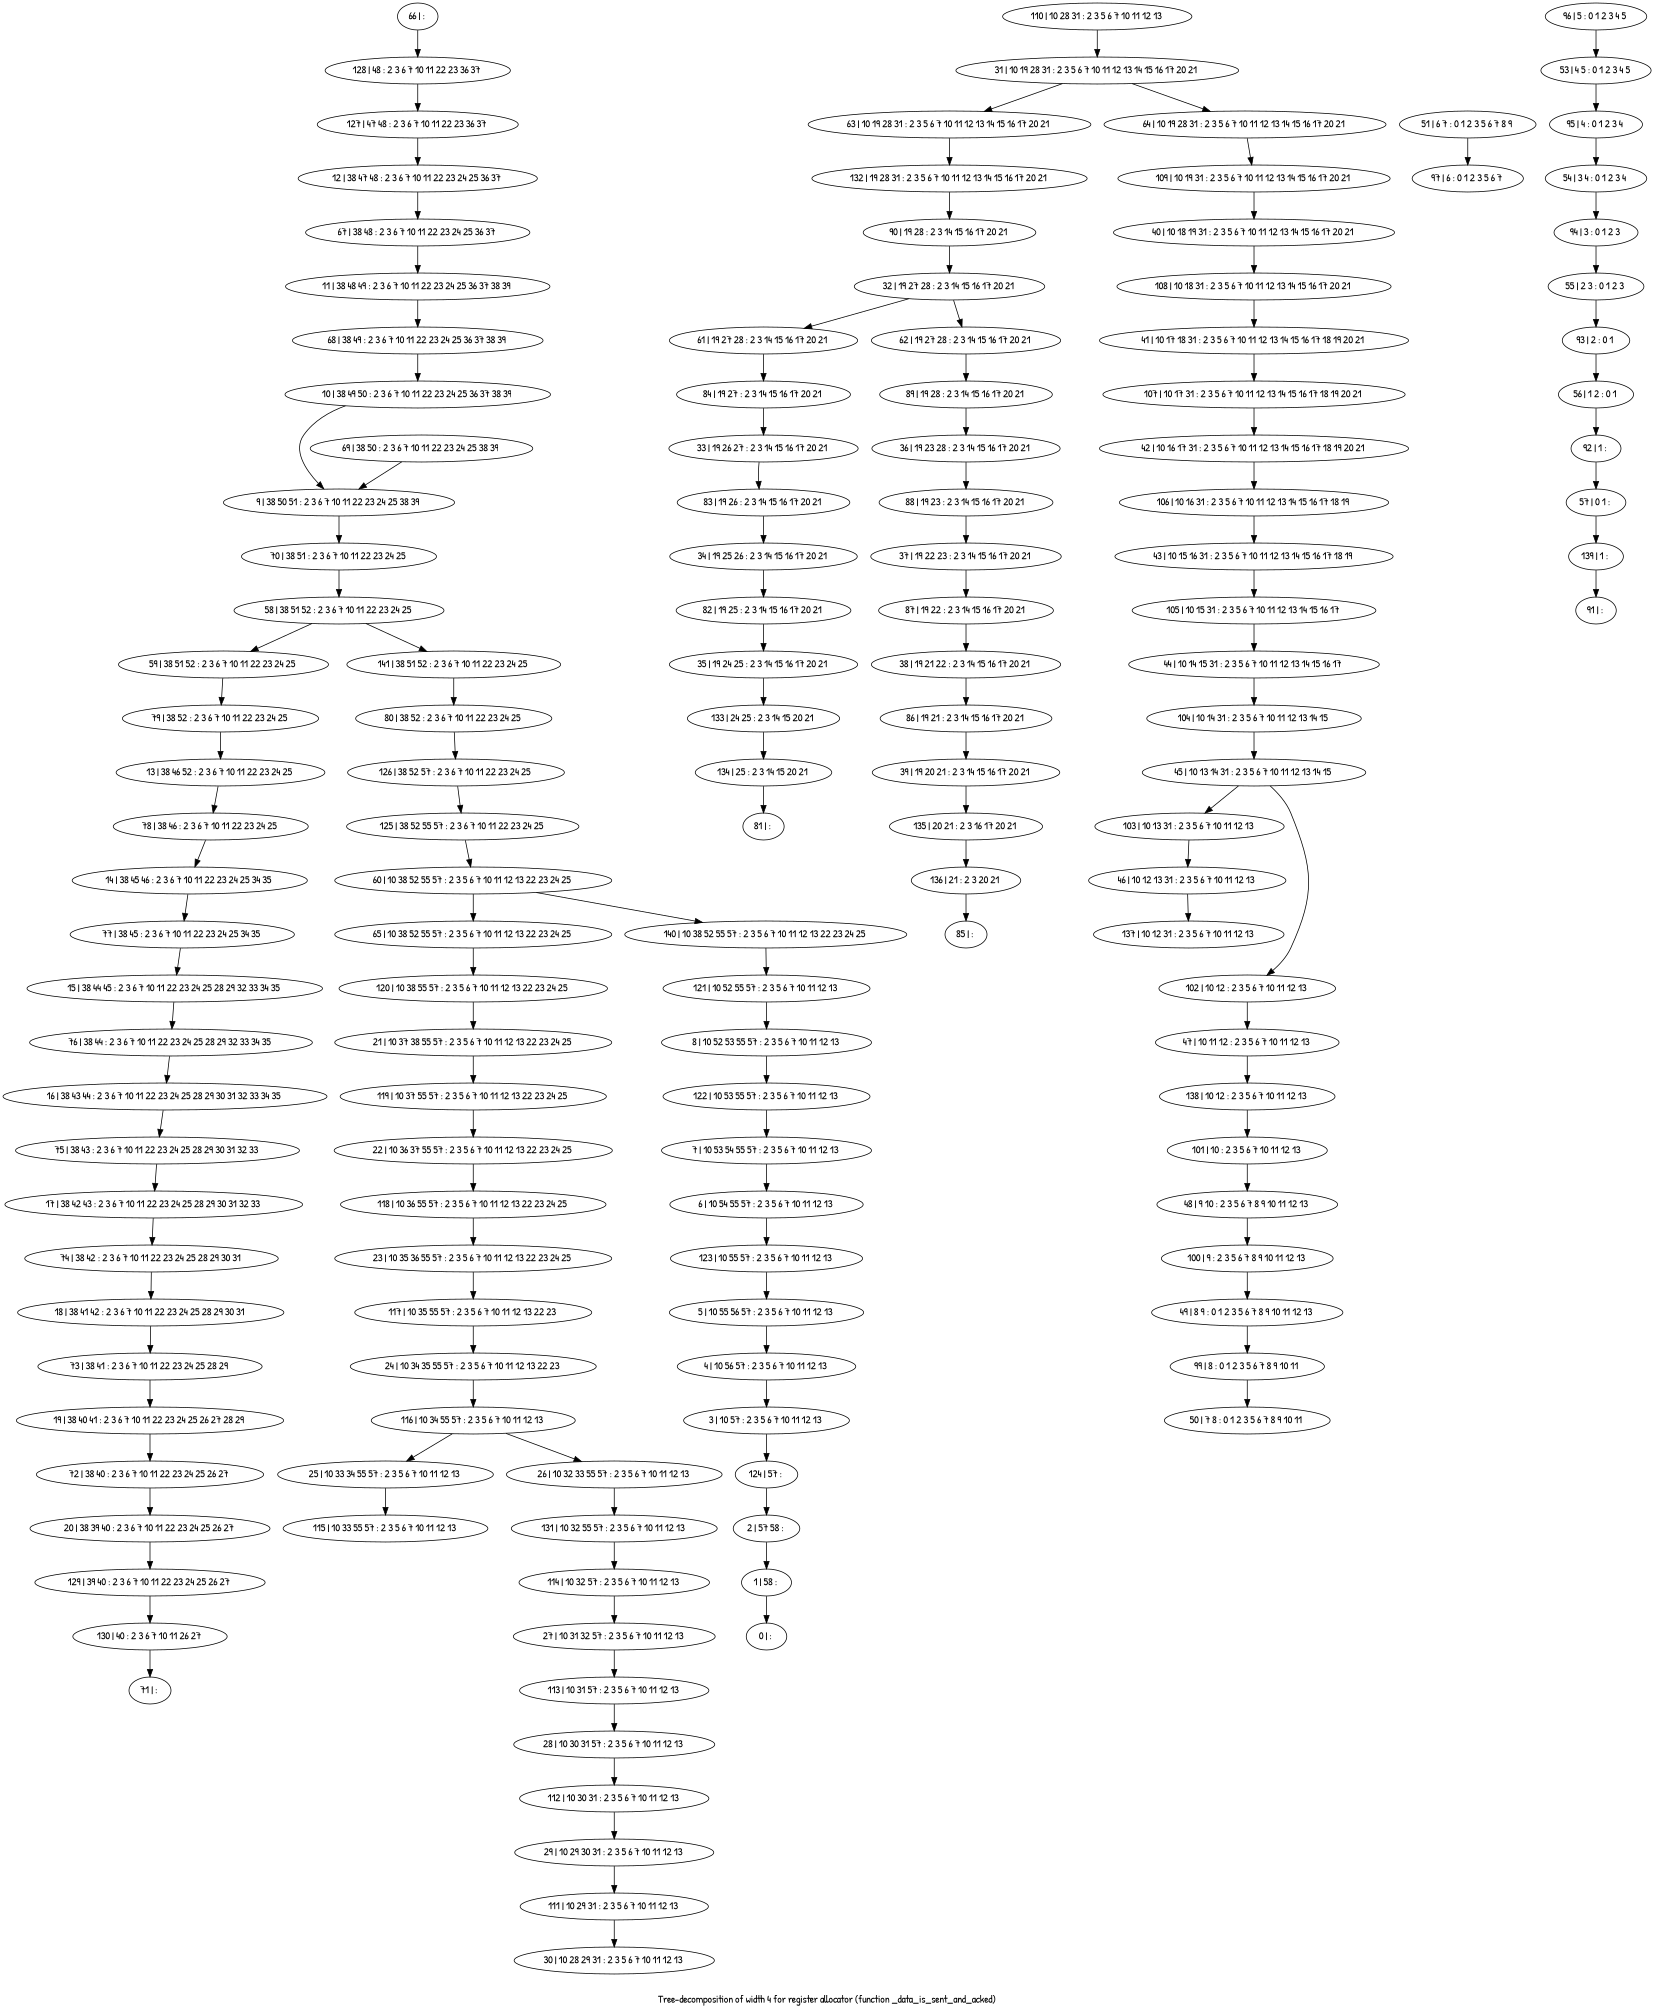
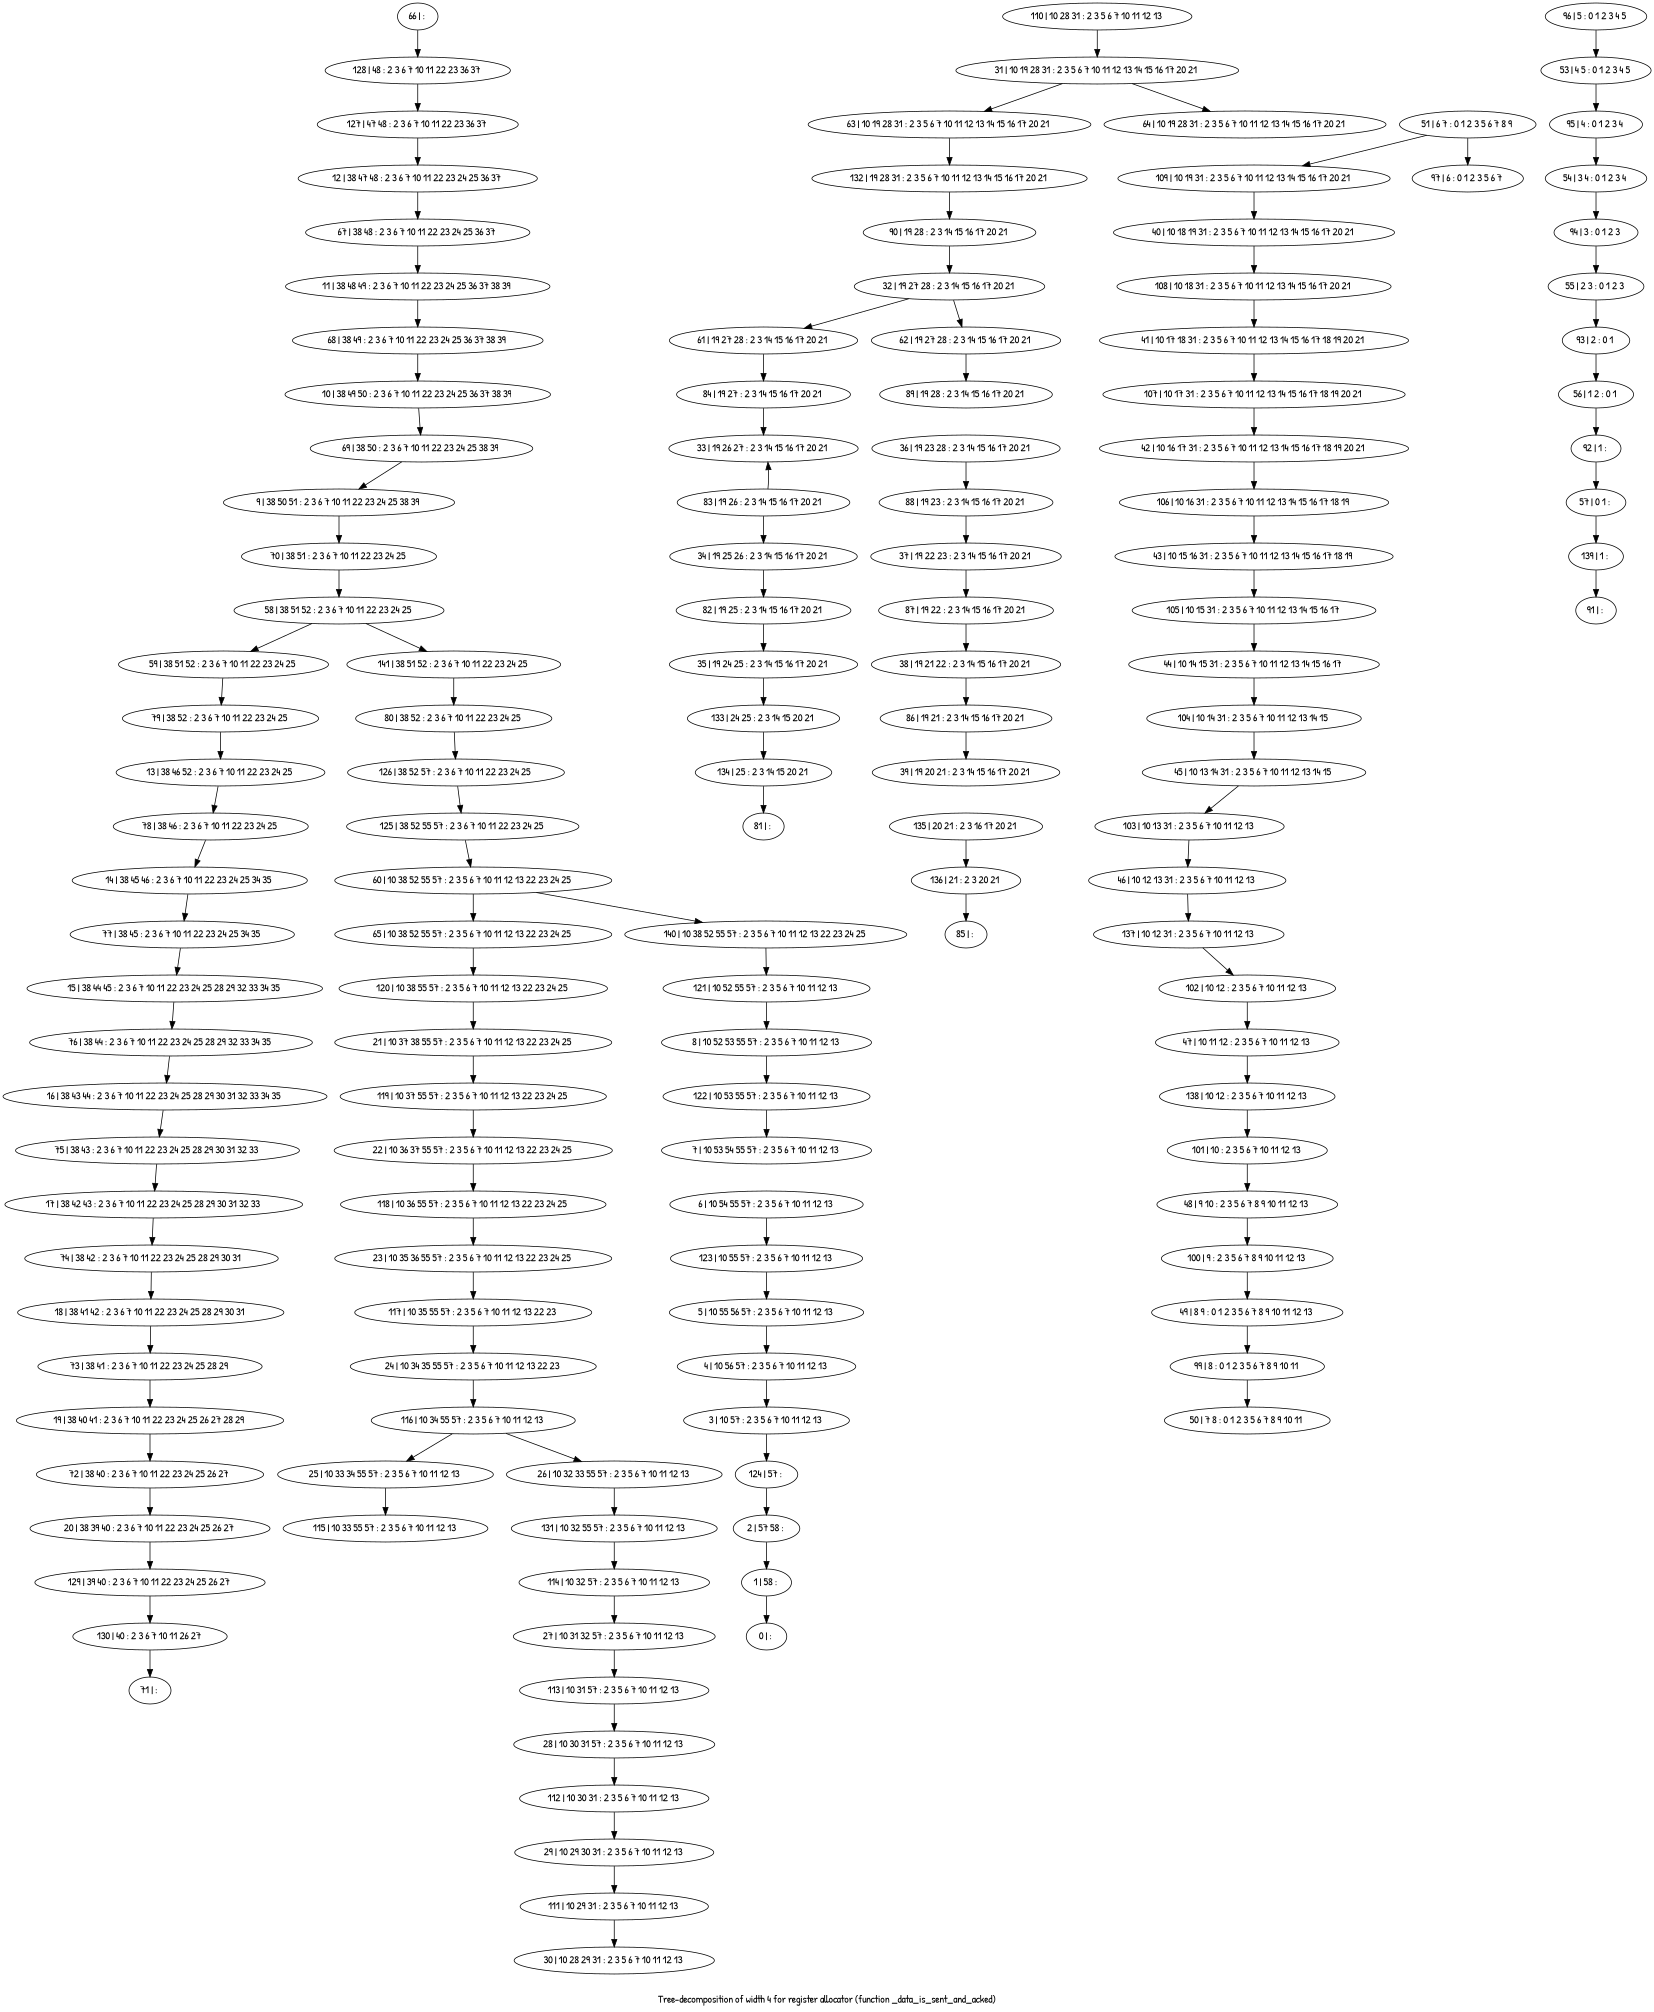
edge "64 | 10 19 28 31 : 2 3 5 6 7 10 11 12 13 14 15 16 17 20 21" -> "109 | 10 19 31 : 2 3 5 6 7 10 11 12 13 14 15 16 17 20 21": now "51 | 6 7 : 0 1 2 3 5 6 7 8 9" -> "109 | 10 19 31 : 2 3 5 6 7 10 11 12 13 14 15 16 17 20 21"
edge "89 | 19 28 : 2 3 14 15 16 17 20 21" -> "36 | 19 23 28 : 2 3 14 15 16 17 20 21": removed
edge "10 | 38 49 50 : 2 3 6 7 10 11 22 23 24 25 36 37 38 39" -> "9 | 38 50 51 : 2 3 6 7 10 11 22 23 24 25 38 39": now "10 | 38 49 50 : 2 3 6 7 10 11 22 23 24 25 36 37 38 39" -> "69 | 38 50 : 2 3 6 7 10 11 22 23 24 25 38 39"
edge "33 | 19 26 27 : 2 3 14 15 16 17 20 21" -> "83 | 19 26 : 2 3 14 15 16 17 20 21": reversed
edge "39 | 19 20 21 : 2 3 14 15 16 17 20 21" -> "135 | 20 21 : 2 3 16 17 20 21": removed
edge "45 | 10 13 14 31 : 2 3 5 6 7 10 11 12 13 14 15" -> "102 | 10 12 : 2 3 5 6 7 10 11 12 13": now "137 | 10 12 31 : 2 3 5 6 7 10 11 12 13" -> "102 | 10 12 : 2 3 5 6 7 10 11 12 13"
edge "7 | 10 53 54 55 57 : 2 3 5 6 7 10 11 12 13" -> "6 | 10 54 55 57 : 2 3 5 6 7 10 11 12 13": removed
